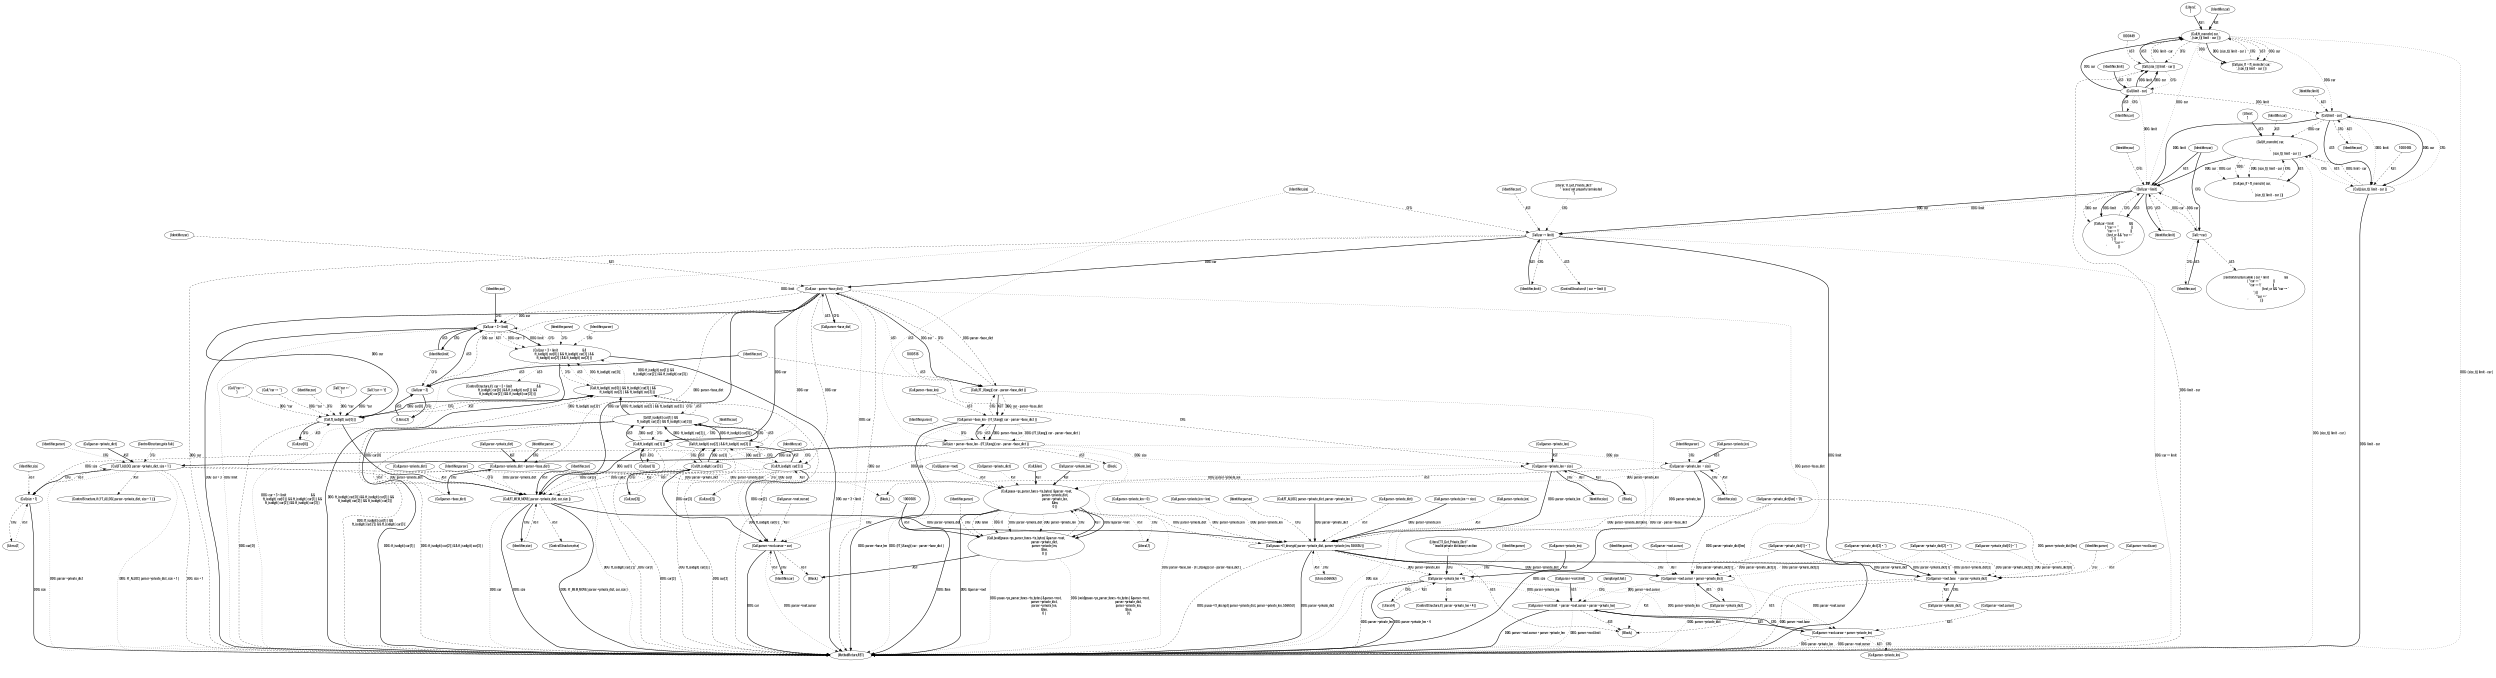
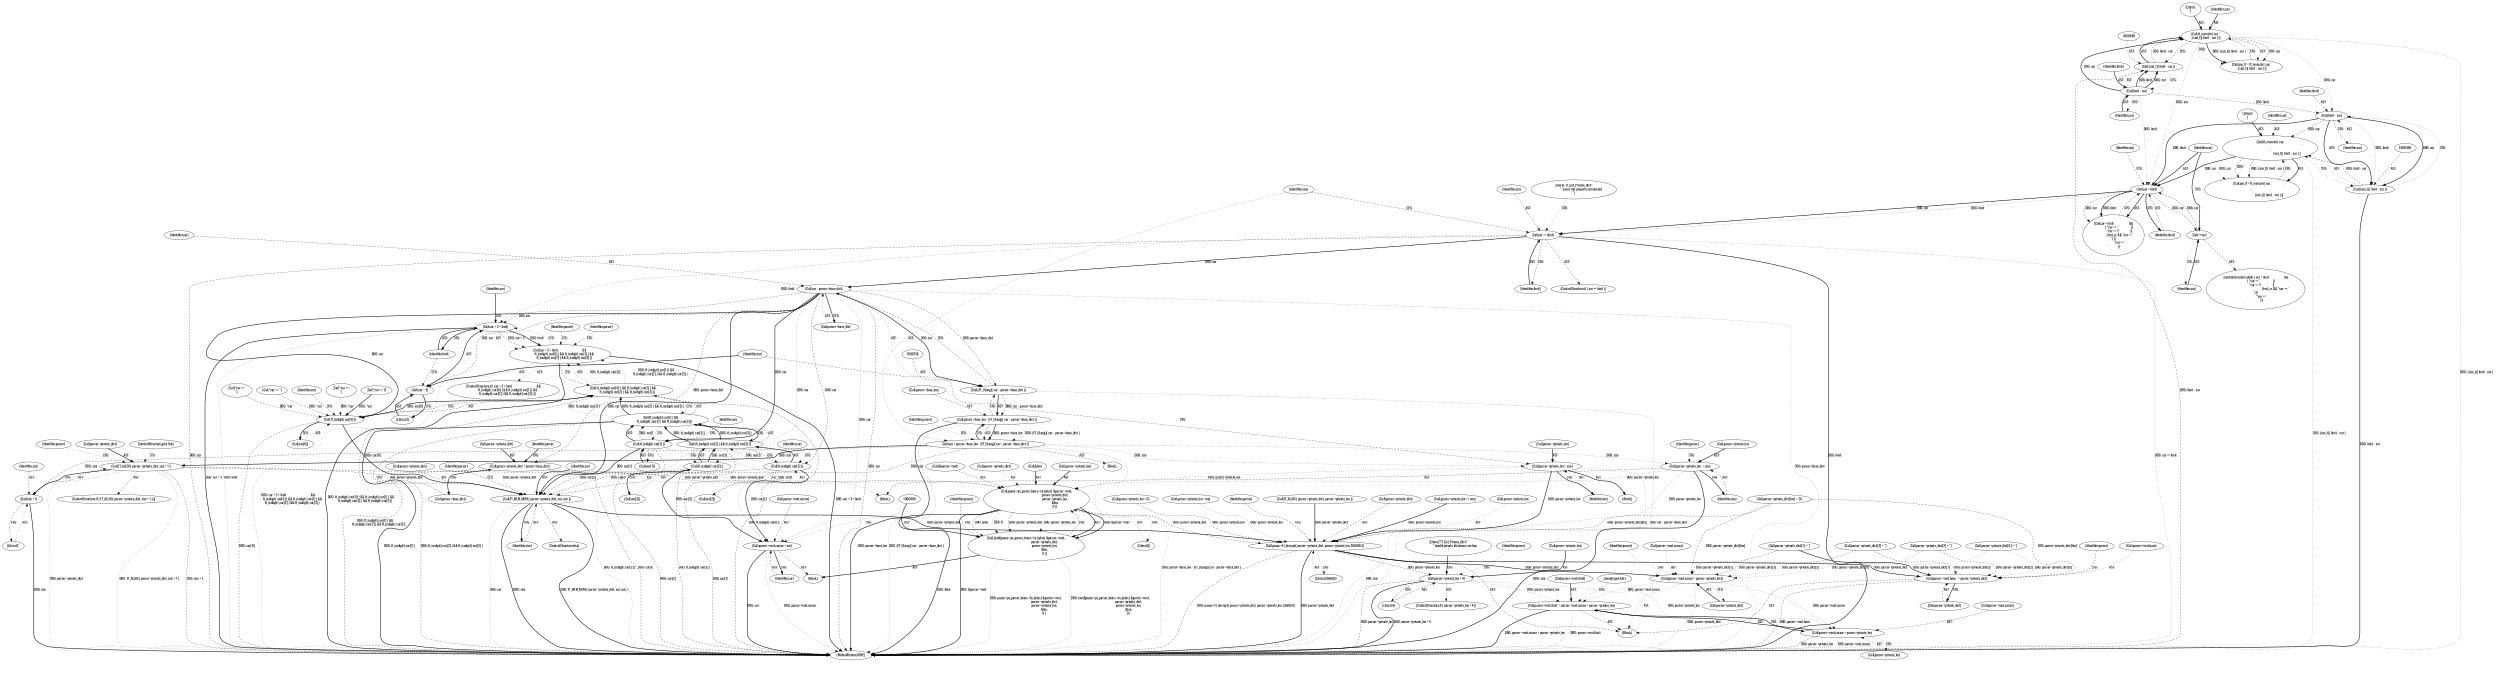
node "(Literal,7)": label "(Literal,7)" -> "(Literal,0)"
edge "(Call,parser->private_dict[0] = ' ')" -> "(Call,parser->root.cursor = parser->private_dict)": added, label "DDG: parser->private_dict[0]"
node "(MethodReturn,RET)": label "(MethodReturn,RET)" -> "(MethodReturn,MOVE)"
